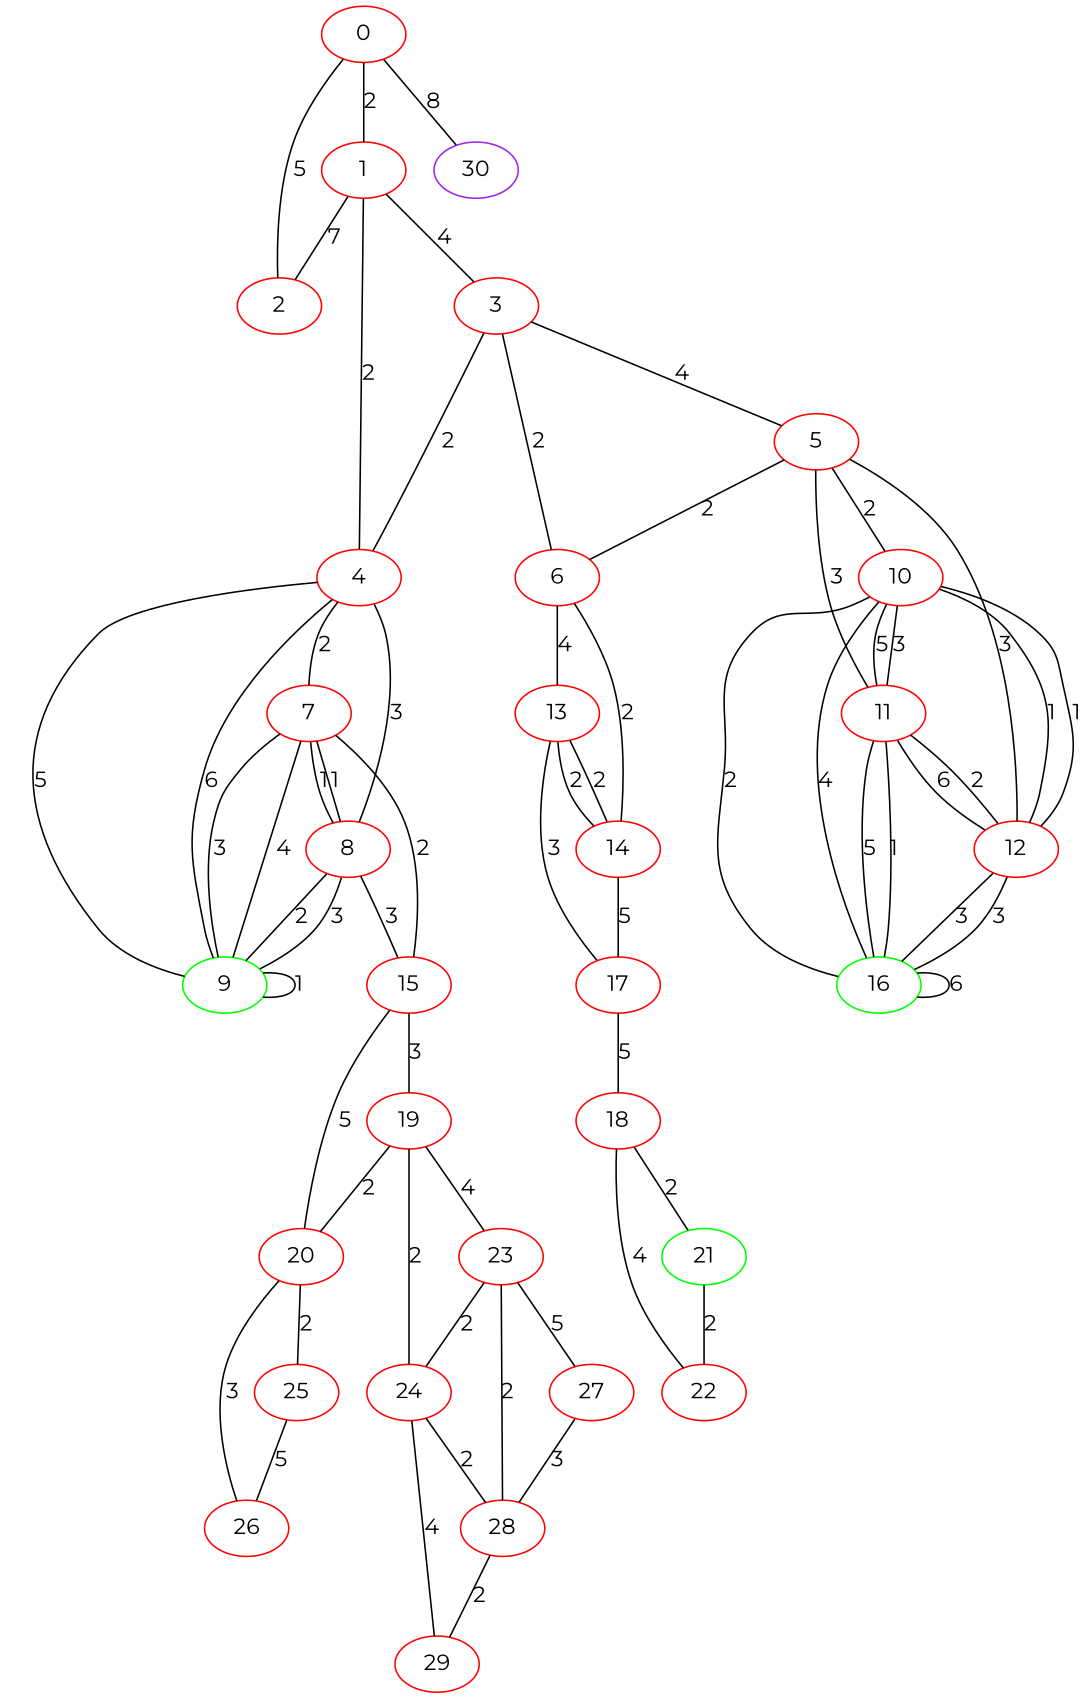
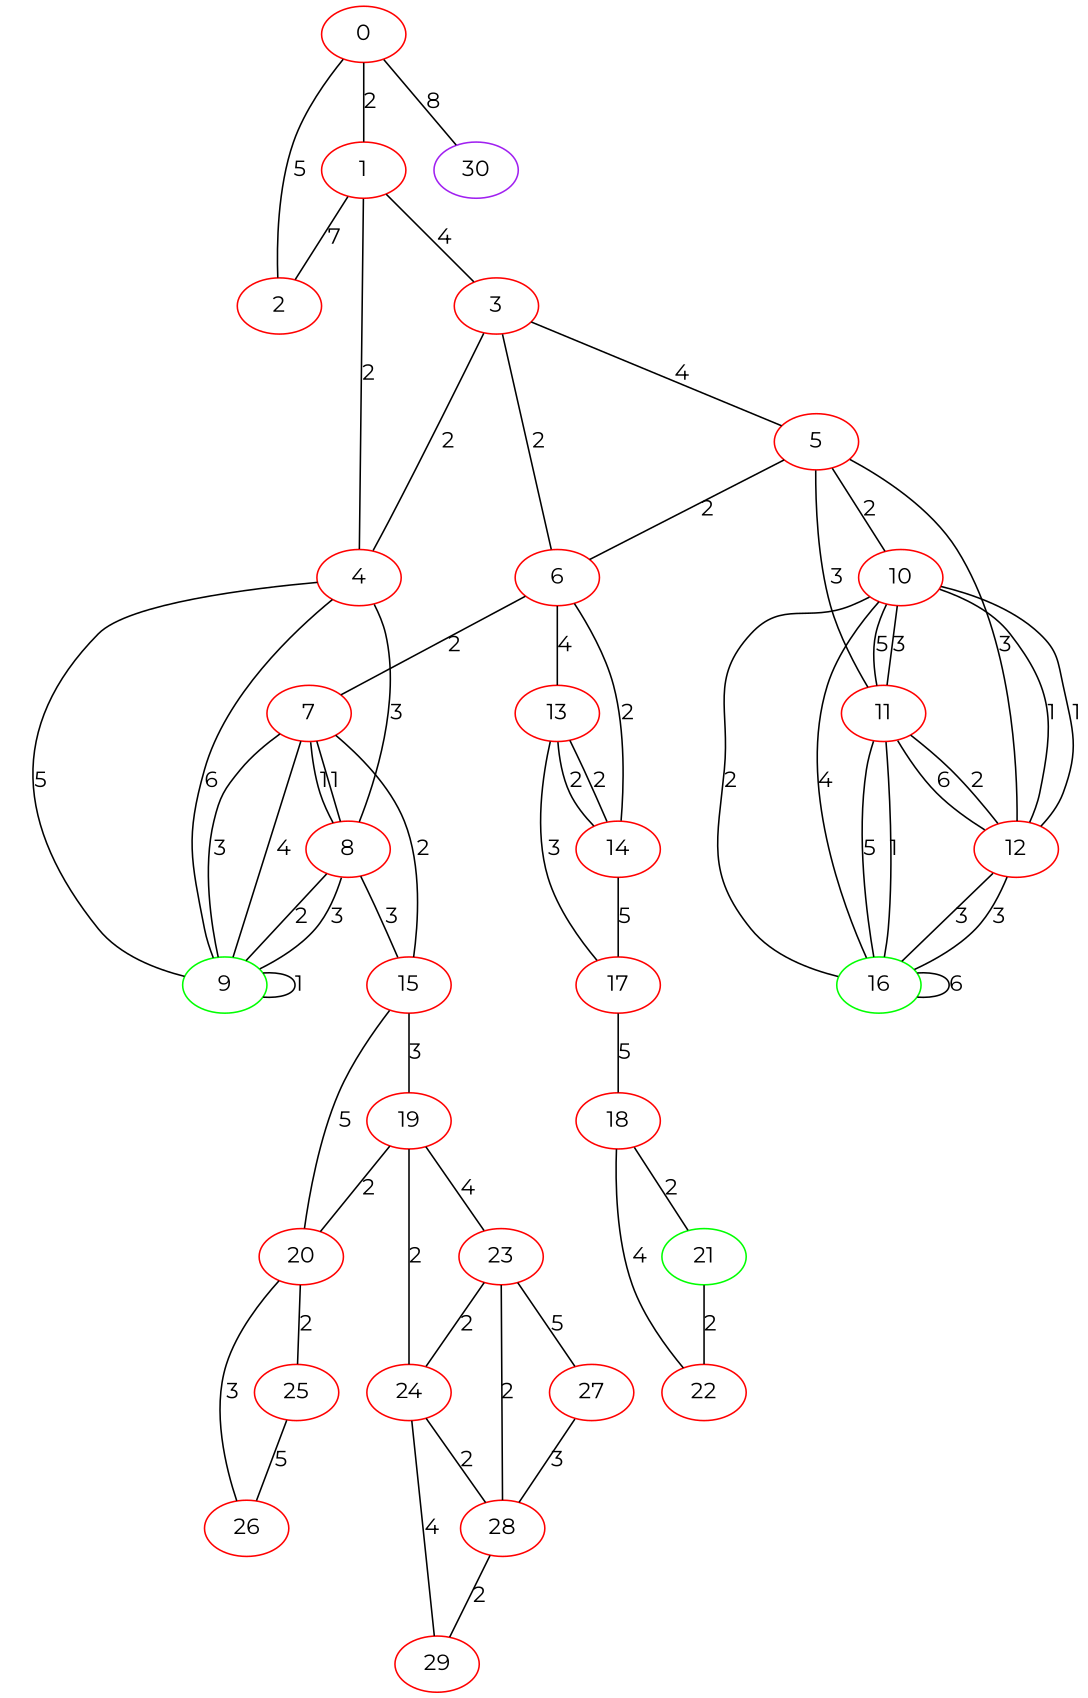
edge "4" -- "7": now "6" -- "7"
